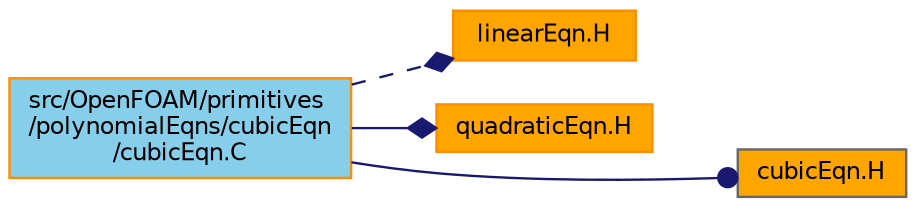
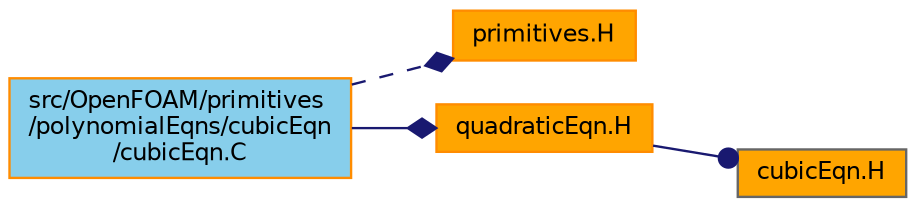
node "linearEqn.H": label "linearEqn.H" -> "primitives.H"
edge "src/OpenFOAM/primitives /polynomialEqns/cubicEqn /cubicEqn.C" -> "cubicEqn.H": now "quadraticEqn.H" -> "cubicEqn.H"
